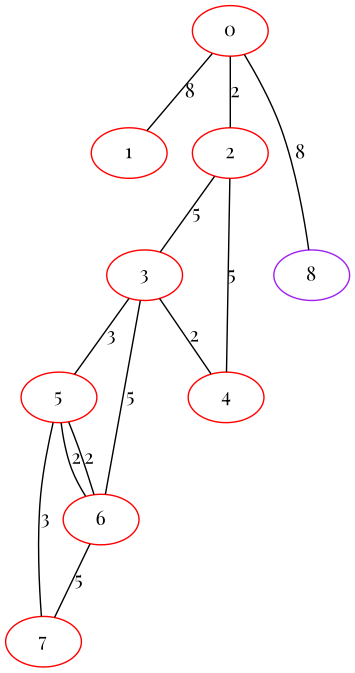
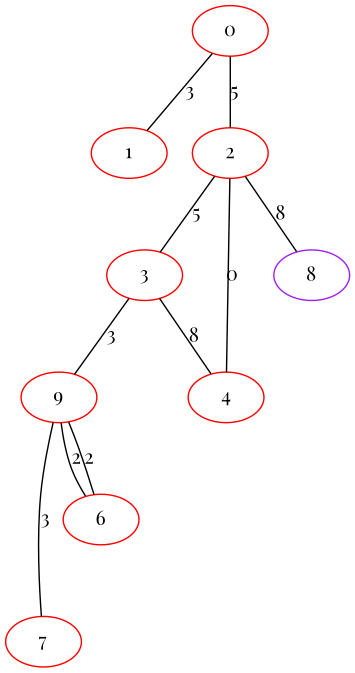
edge "0" -- "1": label "8" -> "3"
edge "0" -- "2": label "2" -> "5"
edge "0" -- "8": now "2" -- "8"
edge "2" -- "4": label "5" -> "0"
edge "3" -- "4": label "2" -> "8"
node "5": label "5" -> "9"
edge "3" -- "6": removed, label "5"
edge "6" -- "7": removed, label "5"
